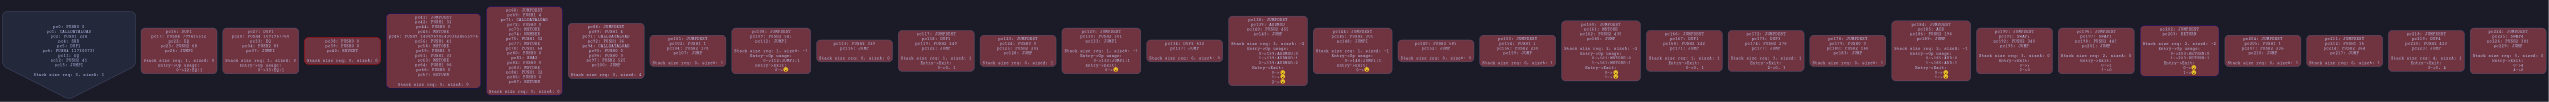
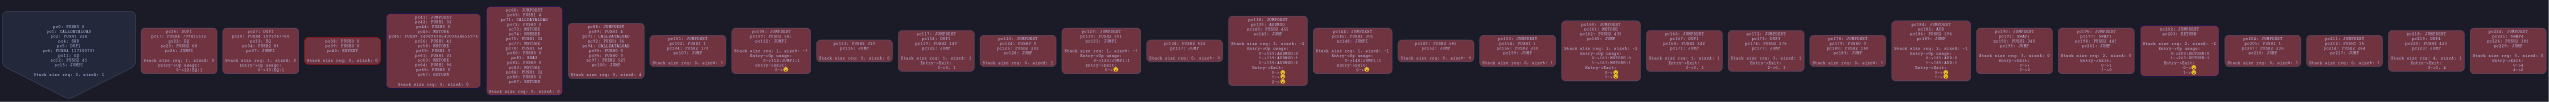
node "pc134: DUP2 632 pc137: JUMP Stack size req: 0, sizeΔ: 0": label "pc134: DUP2 632 pc137: JUMP Stack size req: 0, sizeΔ: 0" -> "pc134: PUSH2 632 pc137: JUMP Stack size req: 0, sizeΔ: 0"
